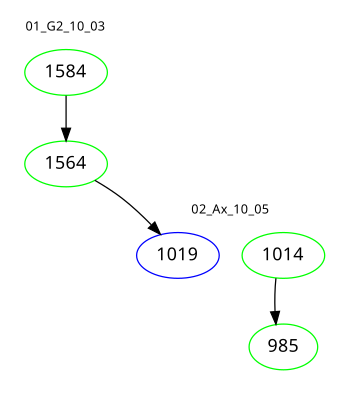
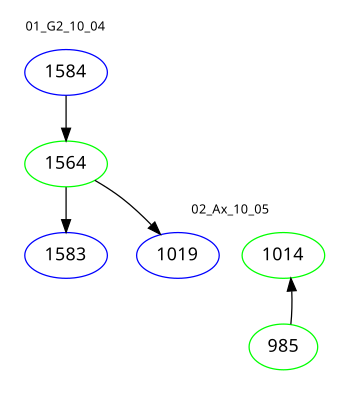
cluster "01_G2_10_03": label "01_G2_10_03" -> "01_G2_10_04"
node "1584": color green -> blue
node "1583": added
edge "1014" -> "985": reversed
